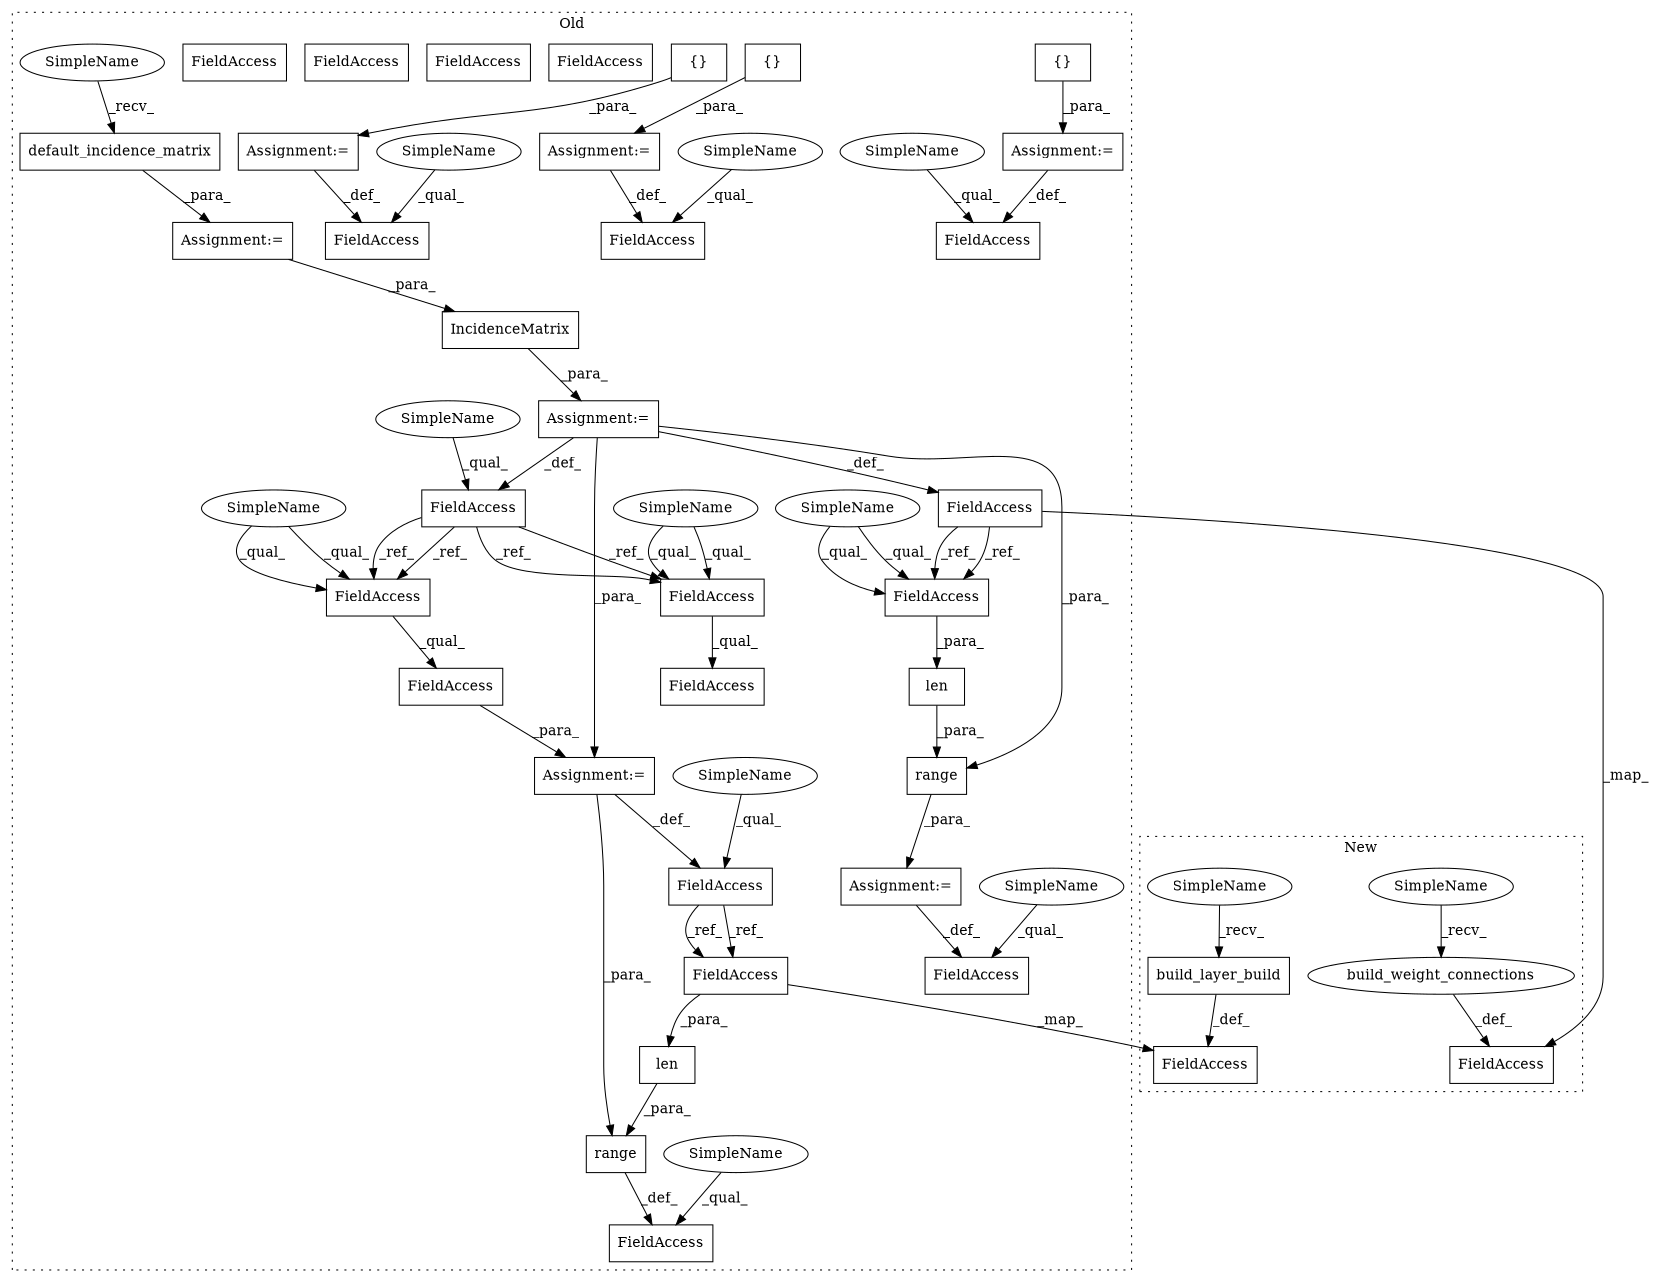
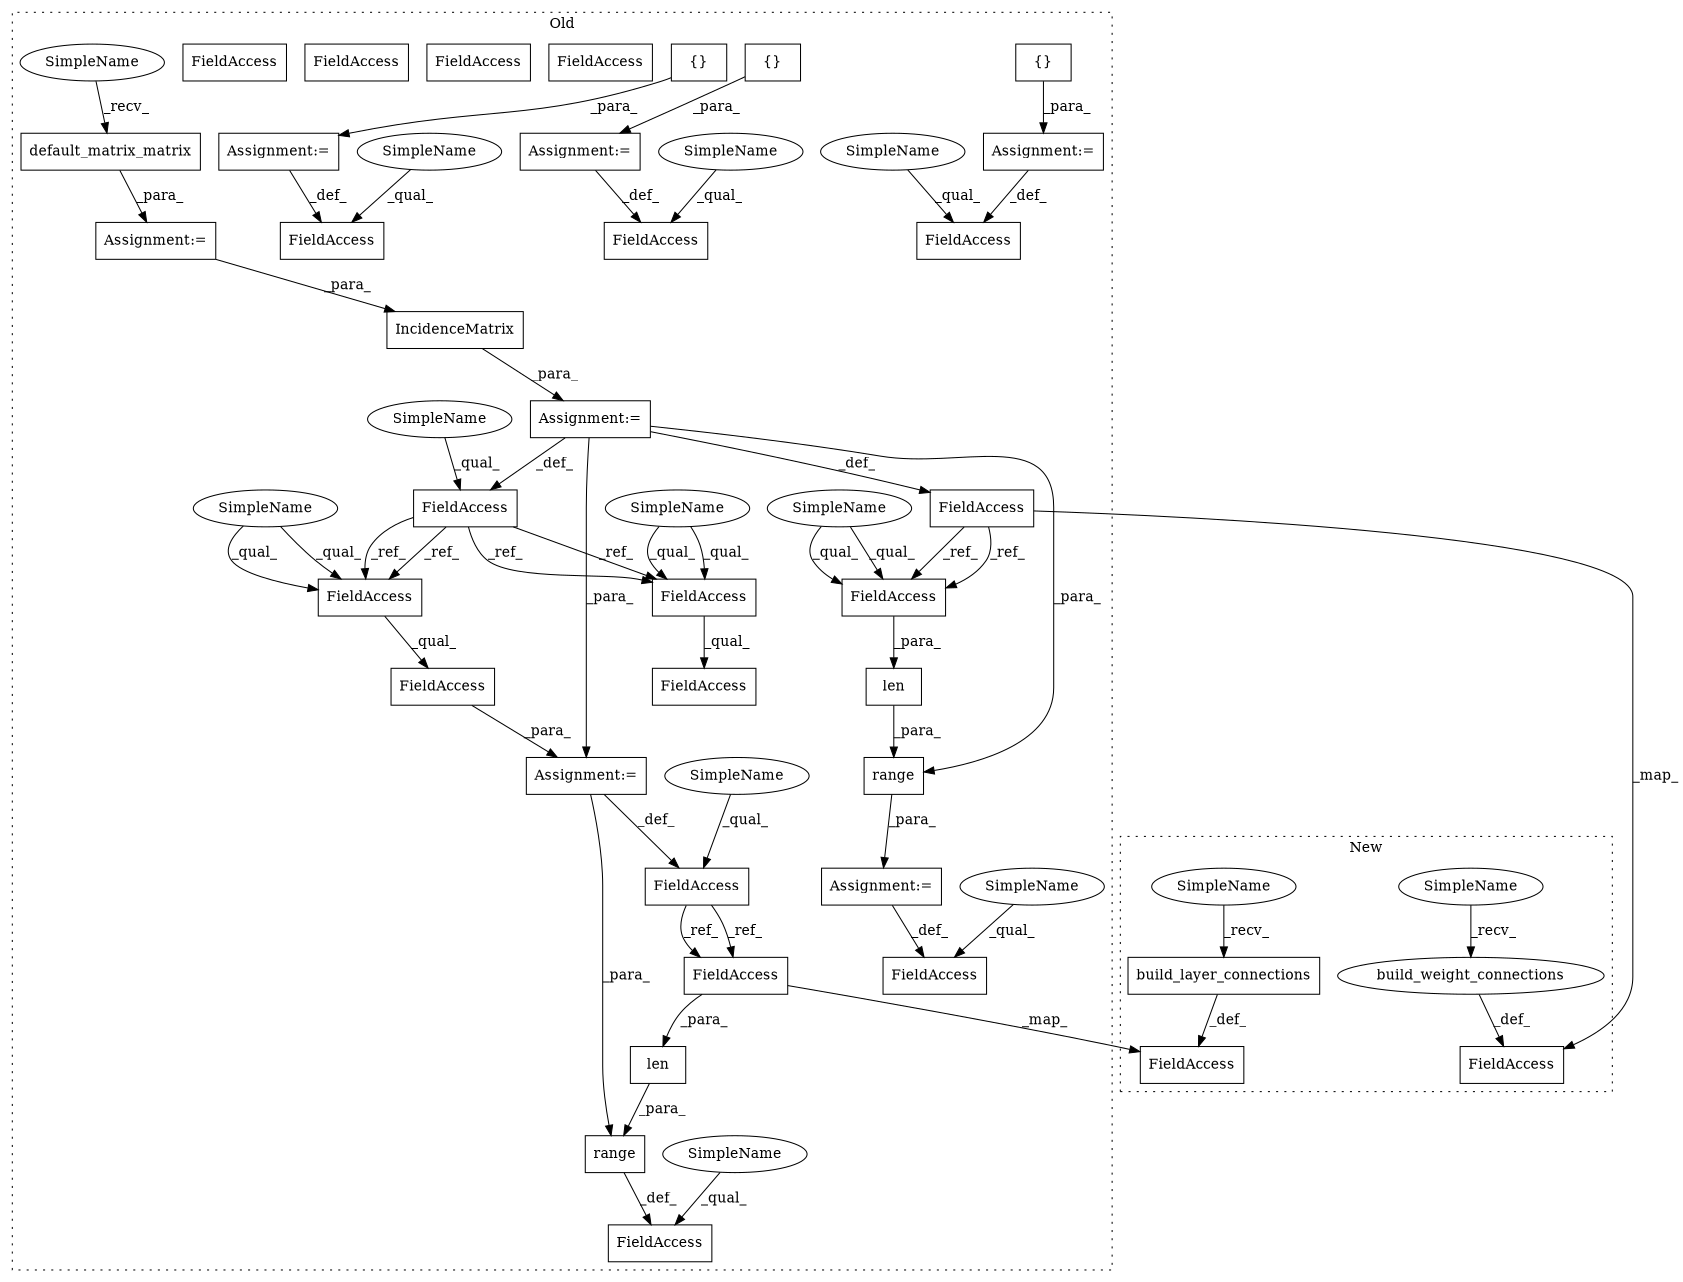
node "default_incidence_matrix": label "default_incidence_matrix" -> "default_matrix_matrix"
node "build_layer_build": label "build_layer_build" -> "build_layer_connections"
